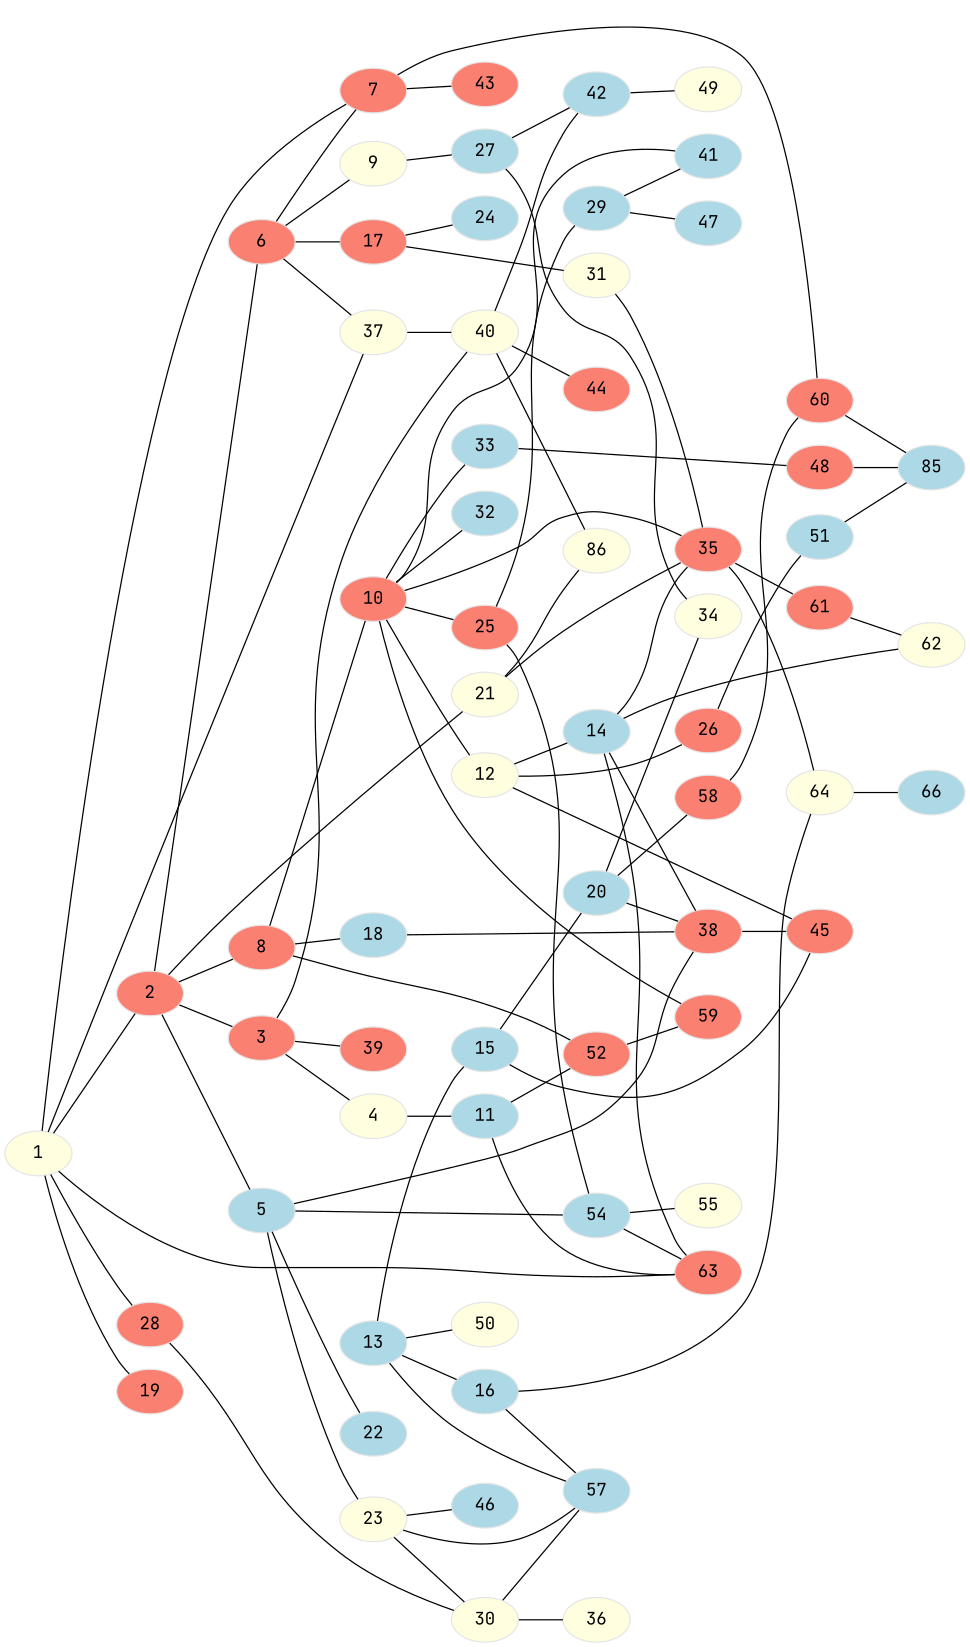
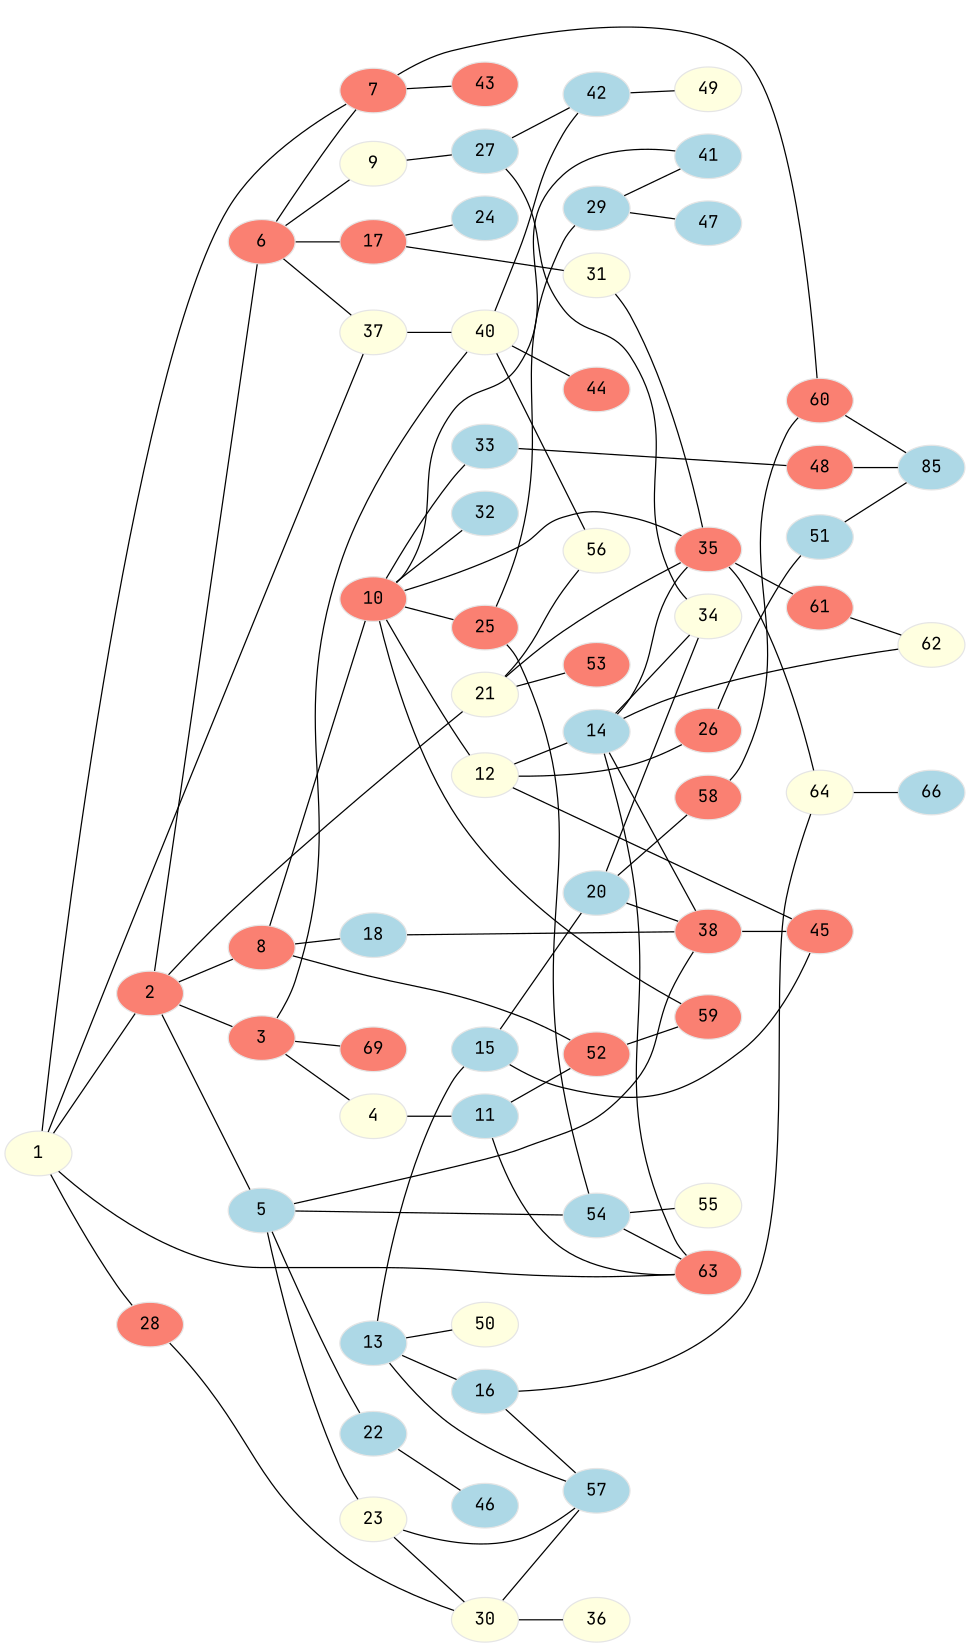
node "86": label "86" -> "56"
node "53": added
edge "34" -- "14": added
node "39": label "39" -> "69"
node "19": removed
edge "46" -- "23": now "46" -- "22"
